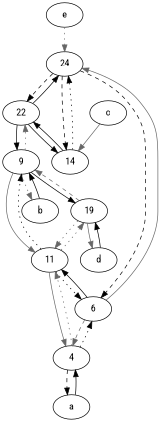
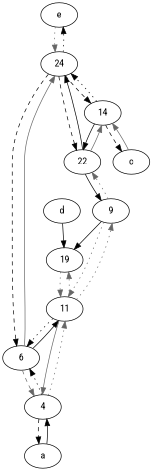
edge "24" -> "e": added
edge "14" -> "c": added
edge "22" -> "14": color black -> gray40
edge "19" -> "9": removed
node "b": removed
edge "9" -> "11": style solid -> dotted
edge "11" -> "9": color black -> gray40
edge "19" -> "d": removed
